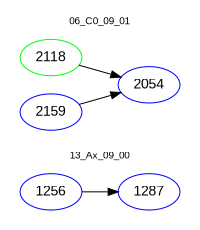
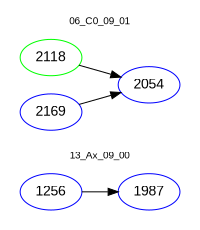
node "2159": label "2159" -> "2169"
node "1287": label "1287" -> "1987"
